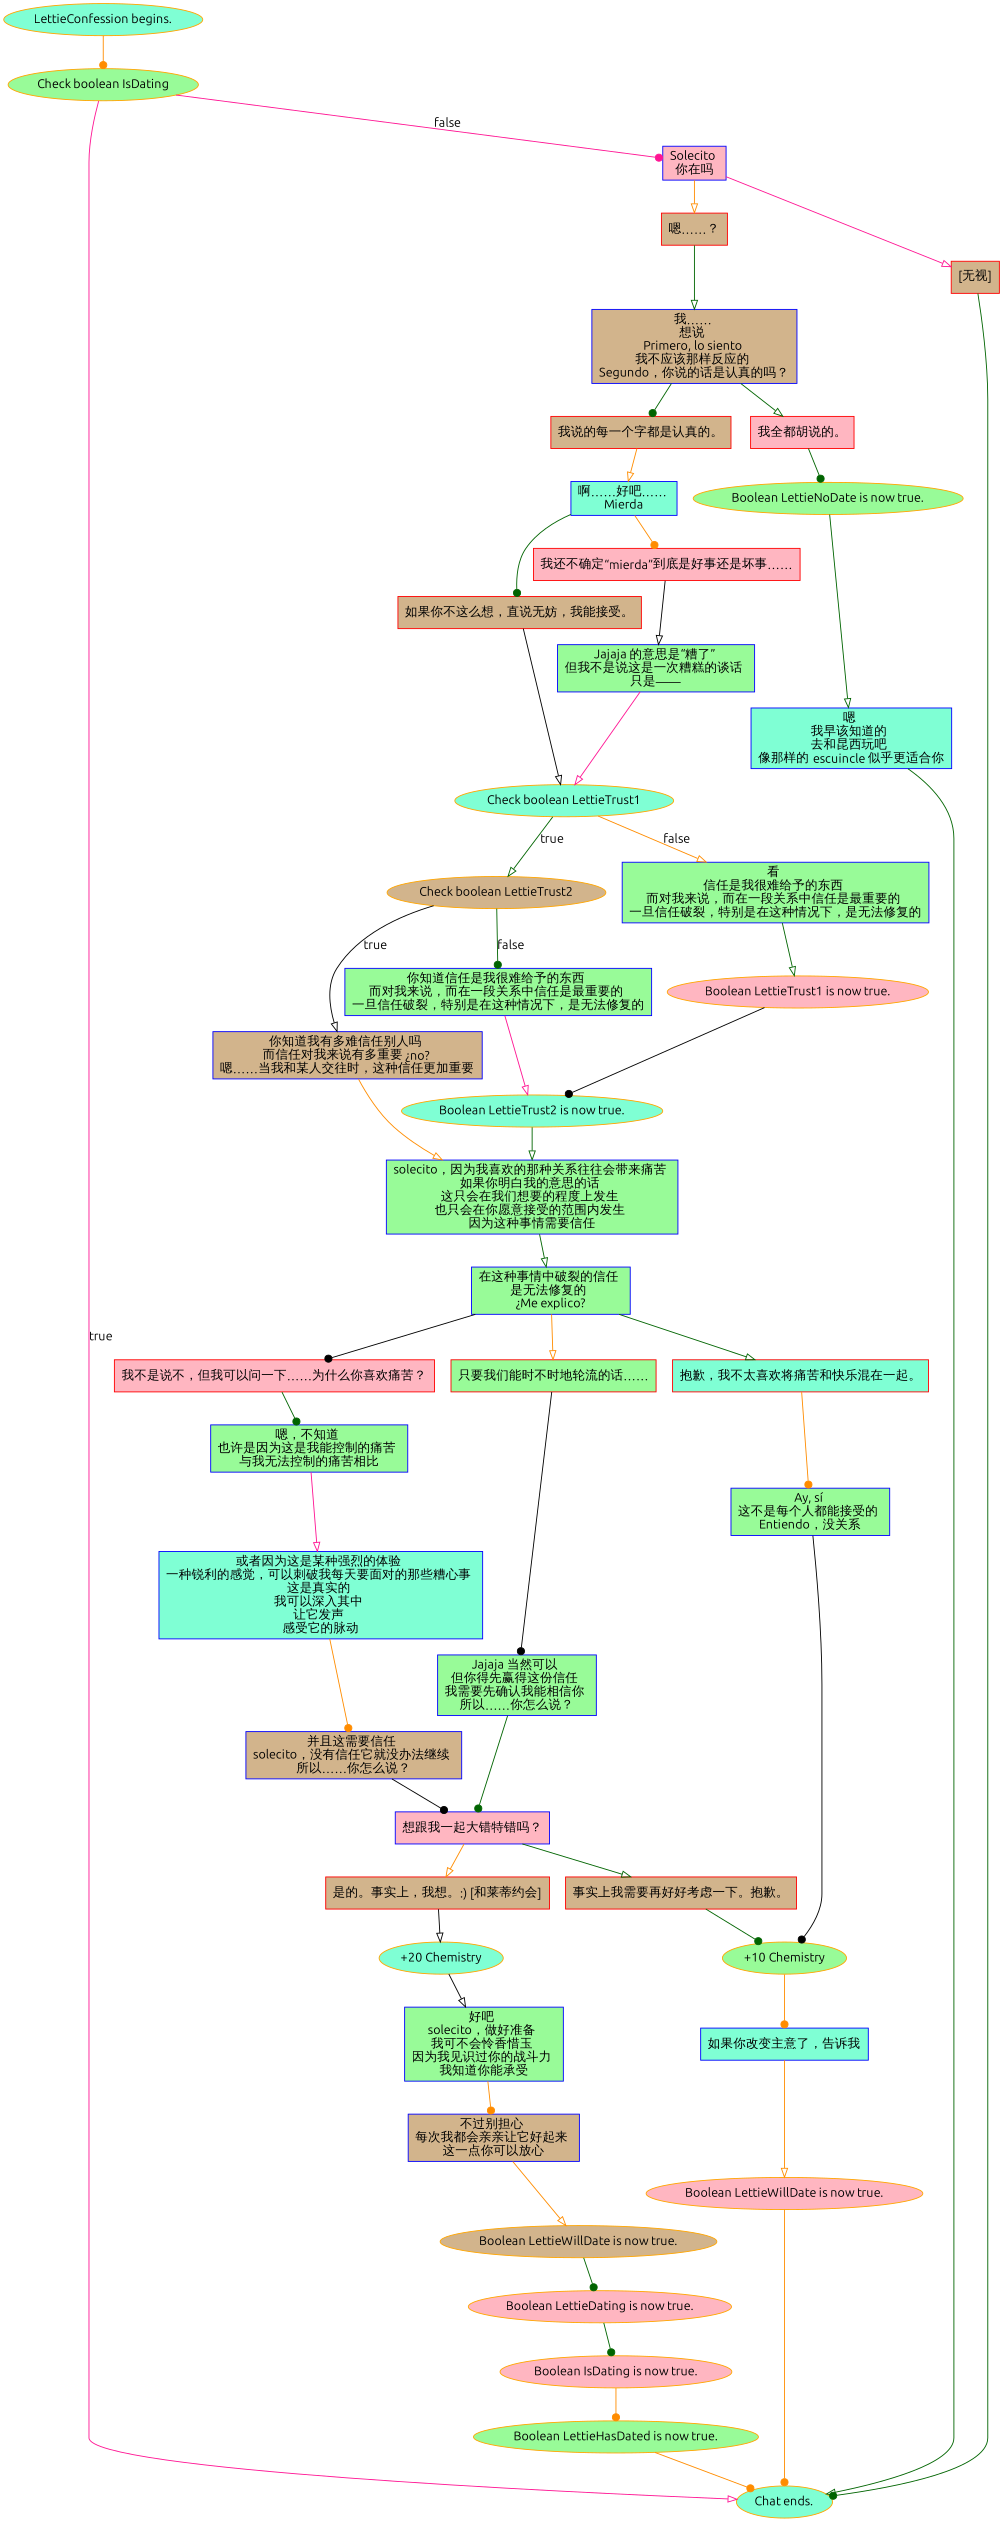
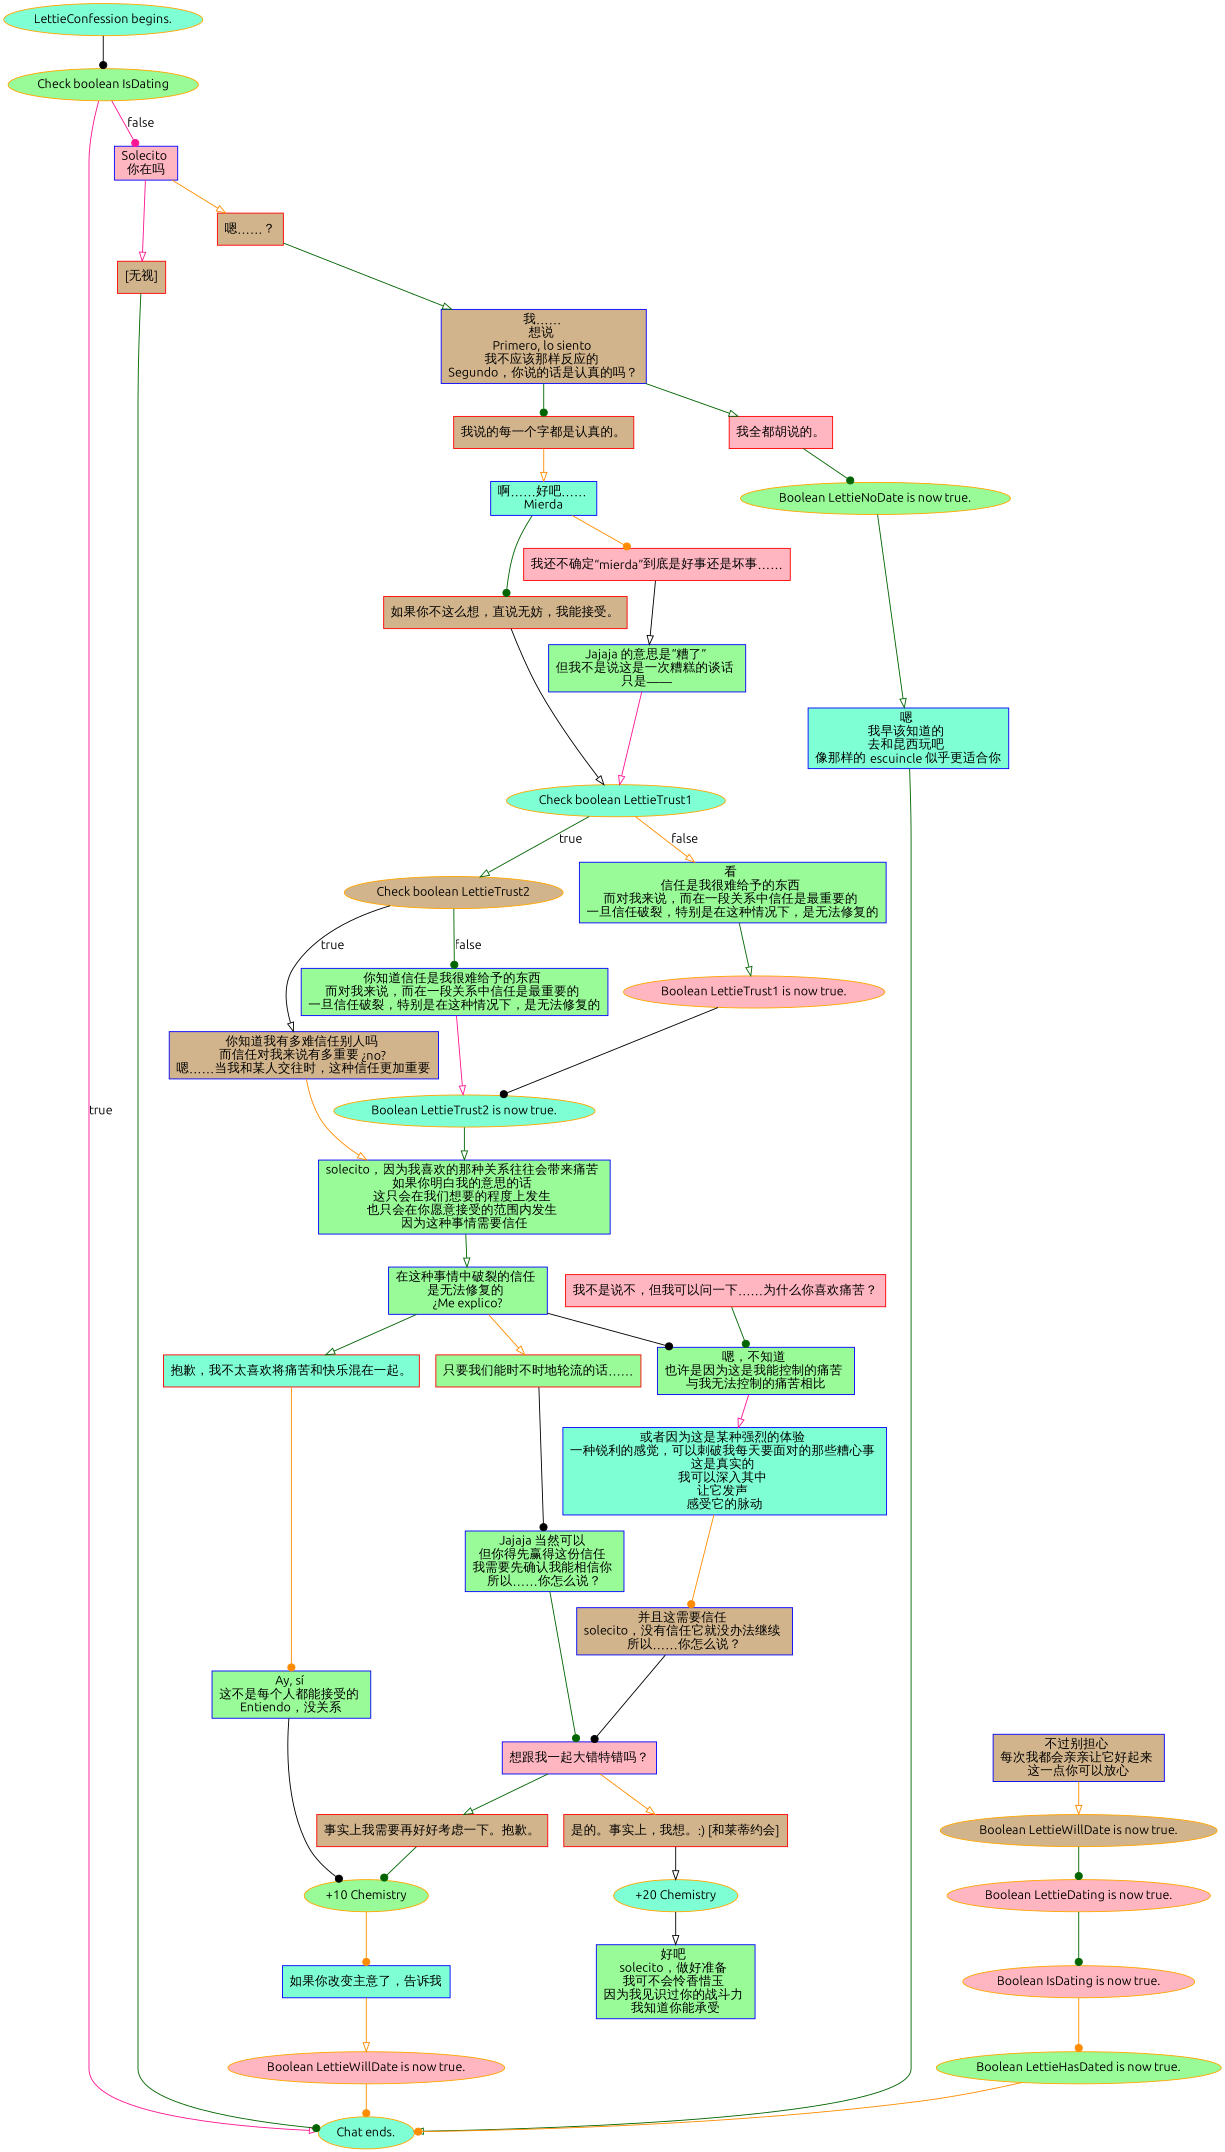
edge "LettieConfession begins." -> "Check boolean IsDating": color darkorange -> black
edge "在这种事情中破裂的信任 是无法修复的 ¿Me explico?" -> "我不是说不，但我可以问一下……为什么你喜欢痛苦？": now "在这种事情中破裂的信任 是无法修复的 ¿Me explico?" -> "嗯，不知道 也许是因为这是我能控制的痛苦 与我无法控制的痛苦相比"
edge "好吧 solecito，做好准备 我可不会怜香惜玉 因为我见识过你的战斗力 我知道你能承受" -> "不过别担心 每次我都会亲亲让它好起来 这一点你可以放心": removed
